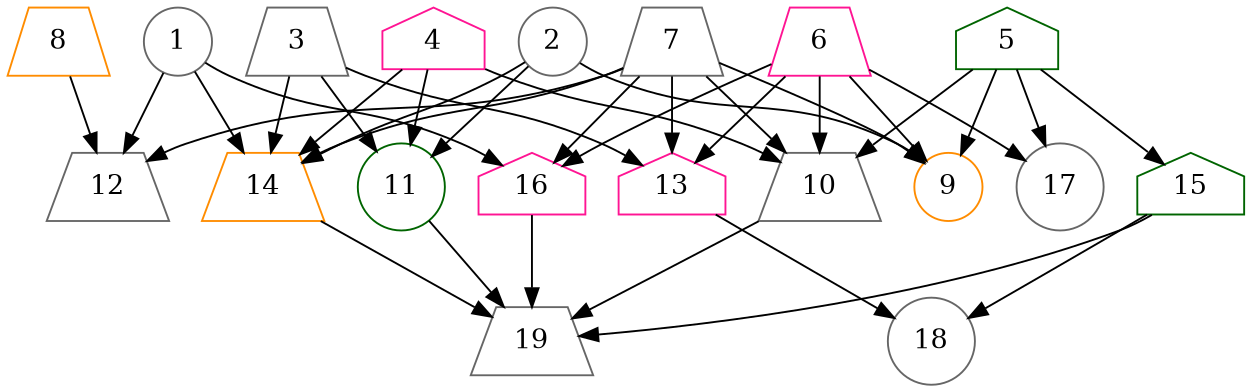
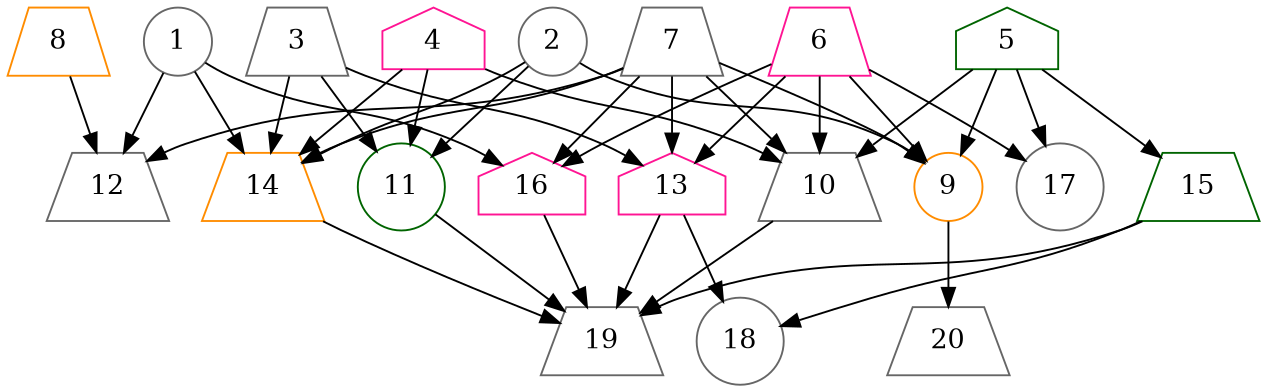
node "15": shape house -> trapezium
edge "13" -> "19": added
node "20": added
